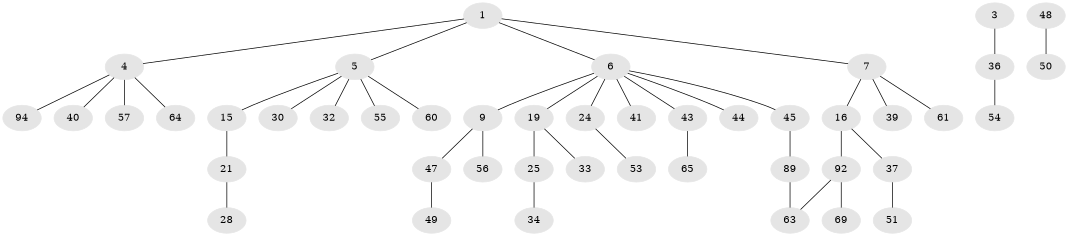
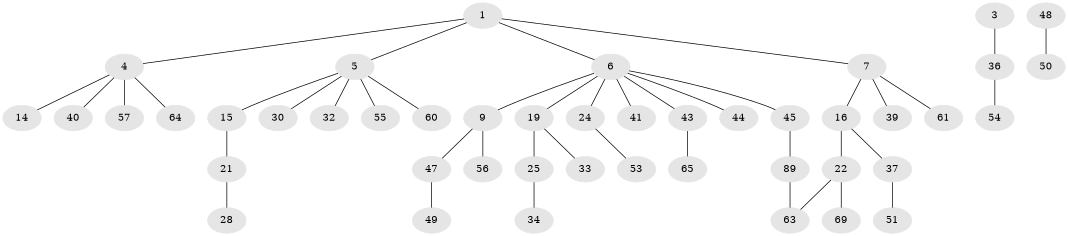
node "94": label "94" -> "14"
node "92": label "92" -> "22"
